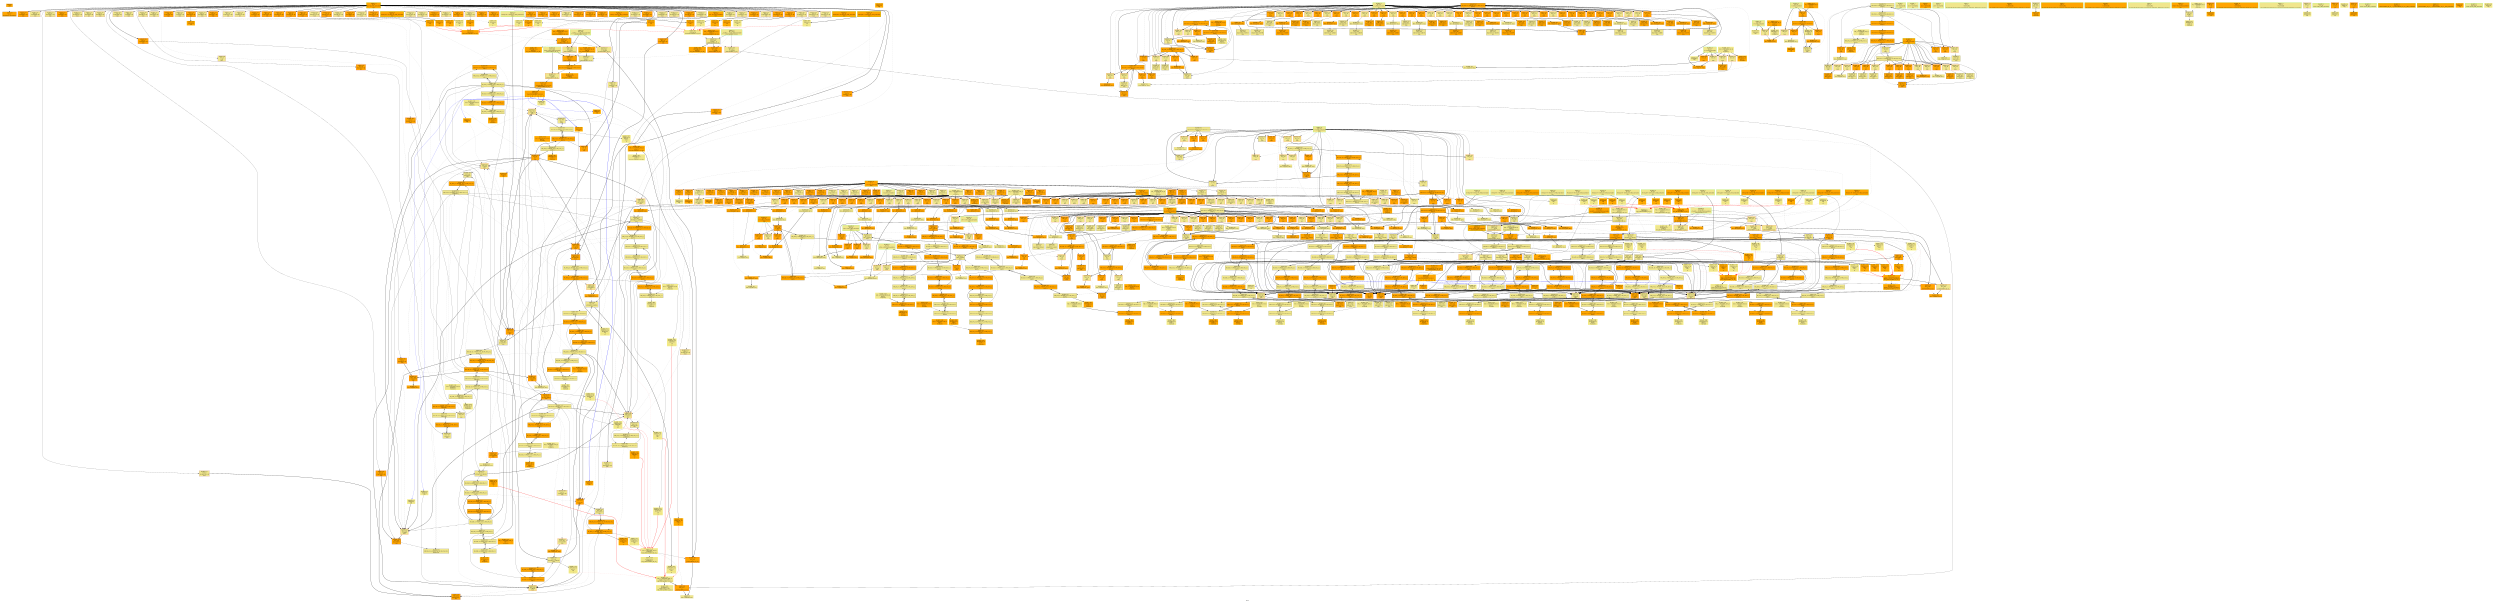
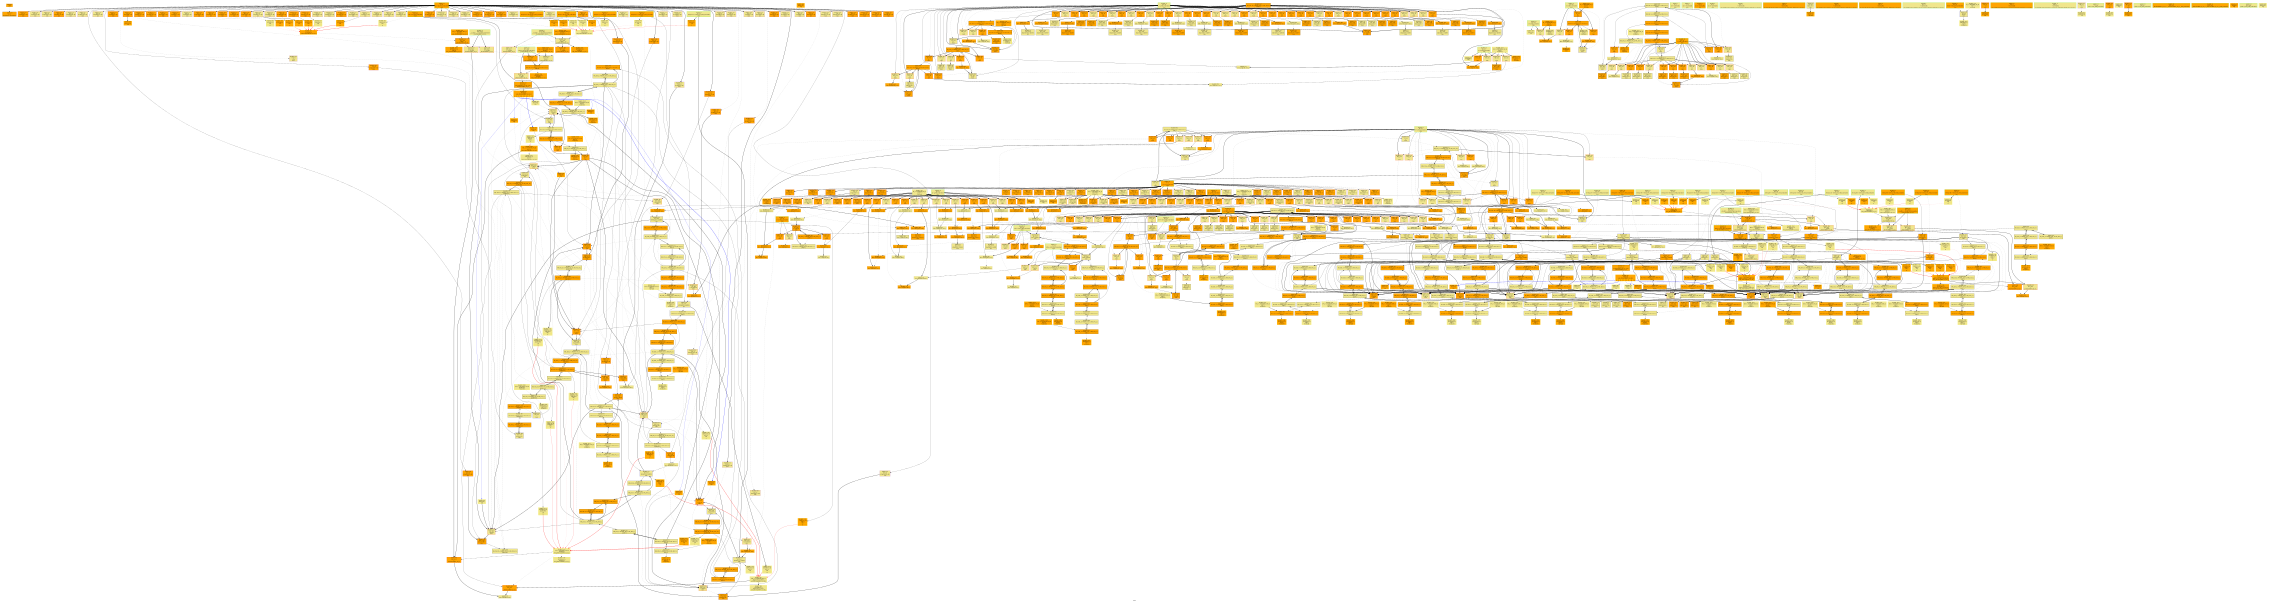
node "NodeID: 936": removed
node "NodeID: 622": fillcolor khaki -> orange
